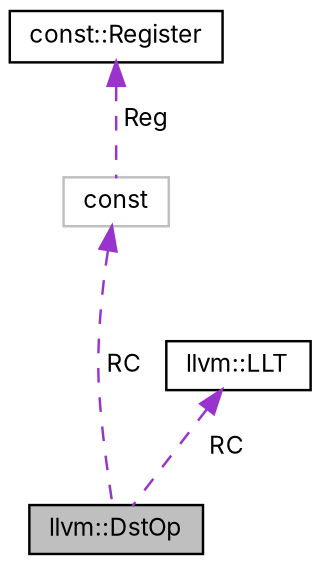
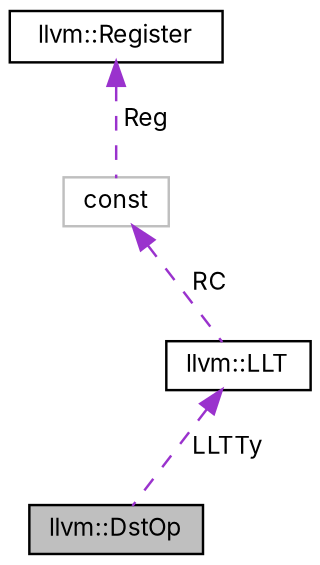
node "const::Register": label "const::Register" -> "llvm::Register"
edge "llvm::DstOp" -> "const": now "llvm::LLT" -> "const"
edge "llvm::DstOp" -> "llvm::LLT": label " RC" -> " LLTTy"
